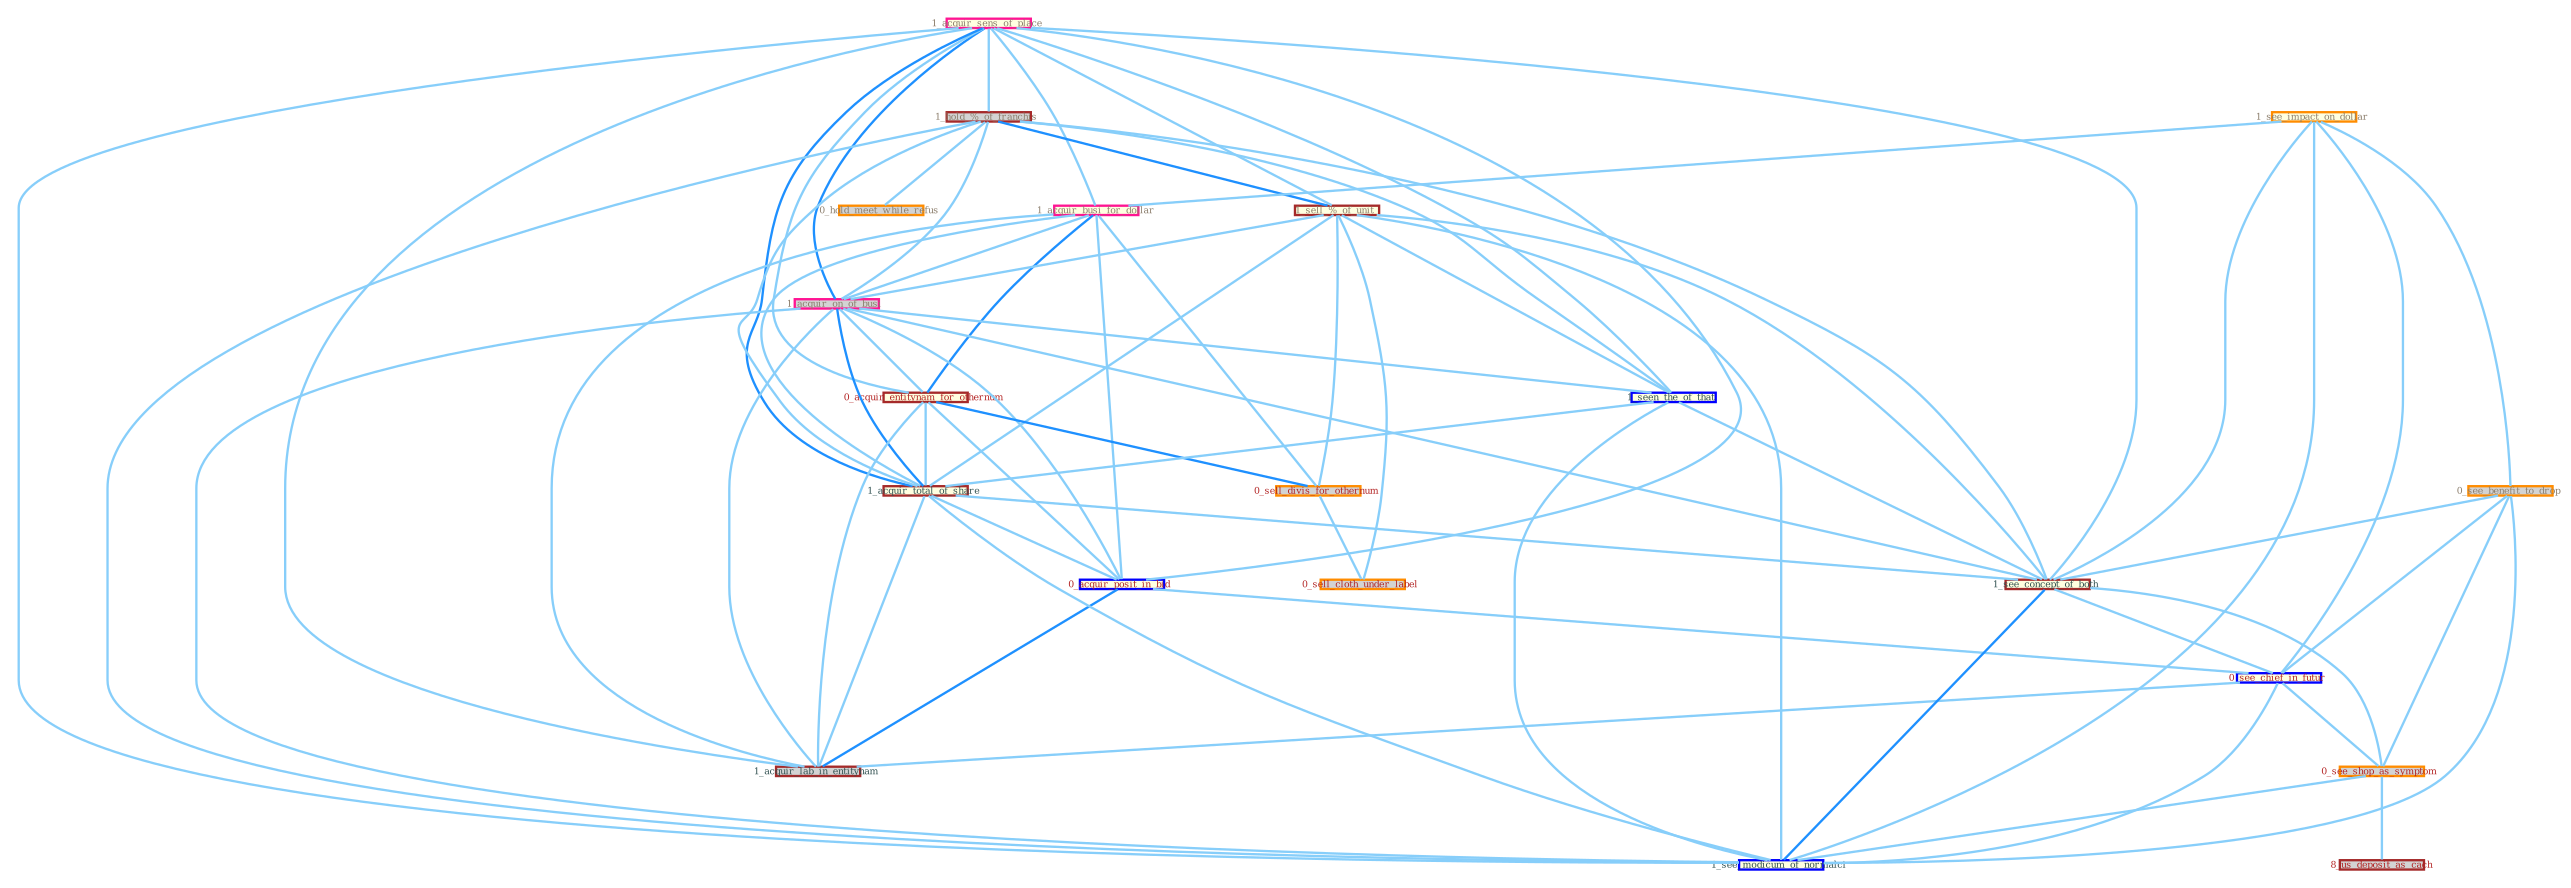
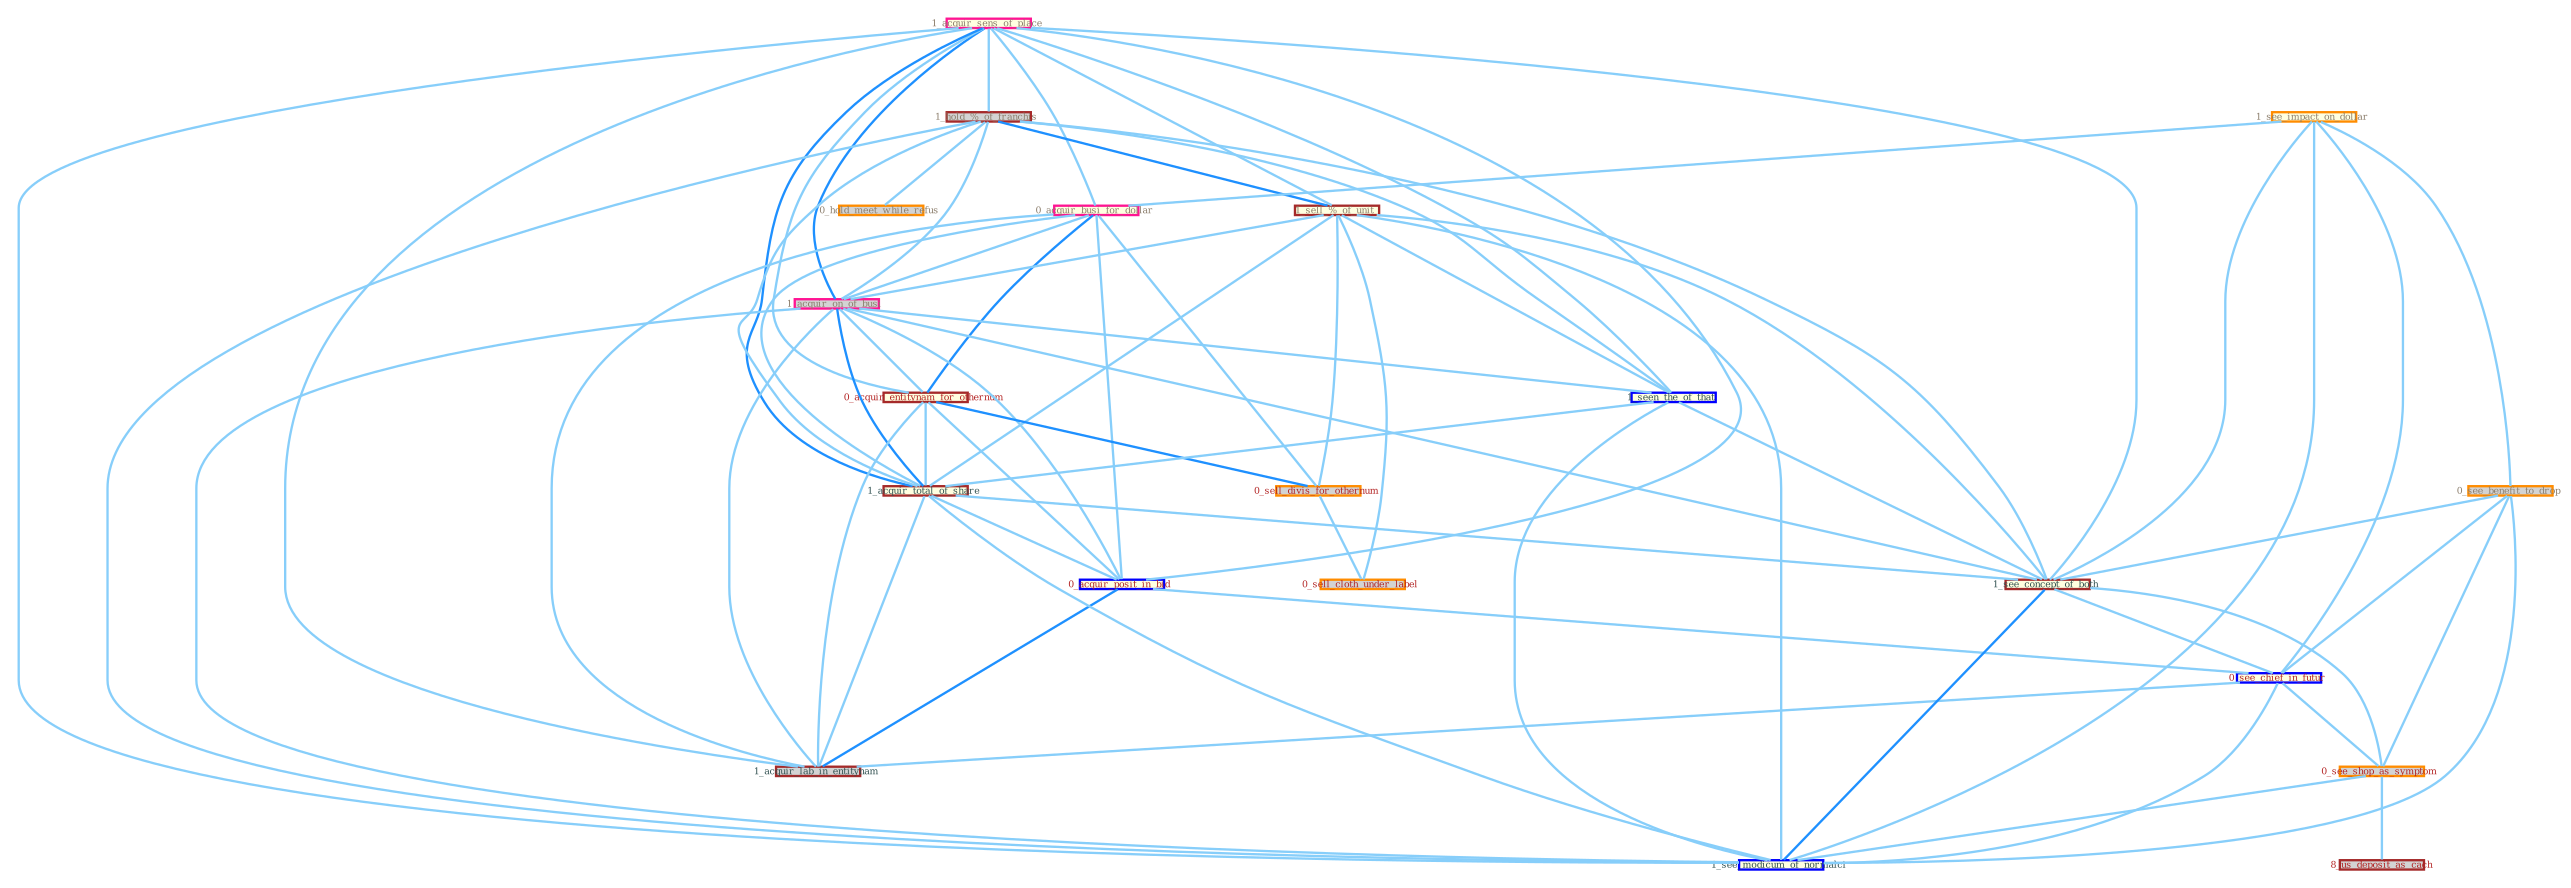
node "1_acquir_busi_for_dollar": label "1_acquir_busi_for_dollar" -> "0_acquir_busi_for_dollar"
